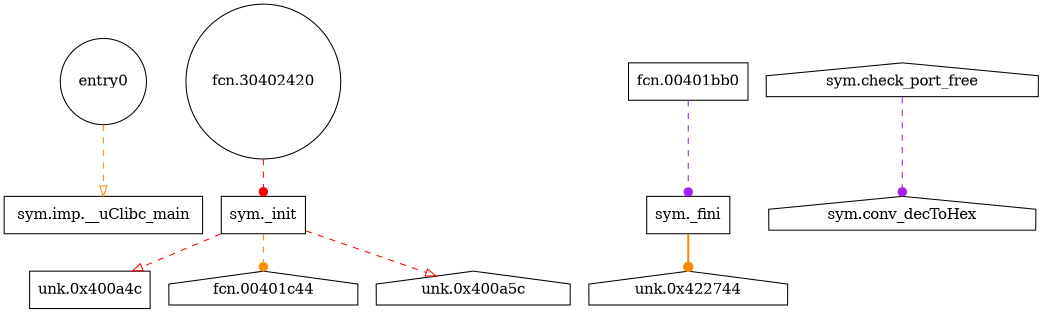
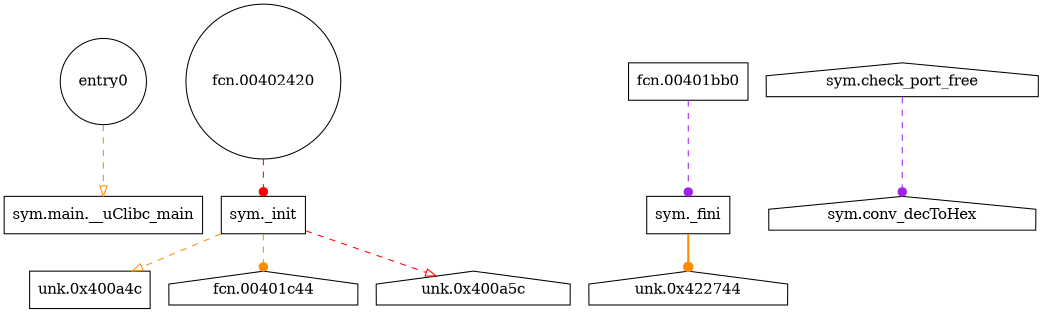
node "fcn.30402420": label "fcn.30402420" -> "fcn.00402420"
node "sym.imp.__uClibc_main": label "sym.imp.__uClibc_main" -> "sym.main.__uClibc_main"
edge "sym._init" -> "unk.0x400a4c": color red -> darkorange
